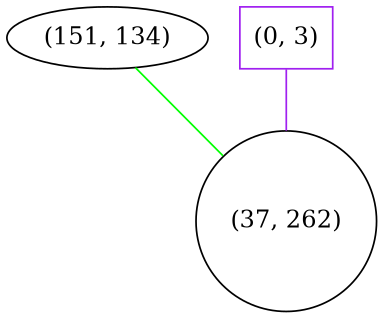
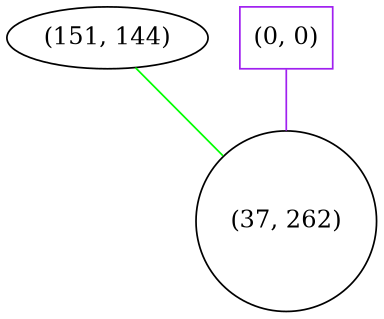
node "(151, 134)": label "(151, 134)" -> "(151, 144)"
node "(0, 3)": label "(0, 3)" -> "(0, 0)"
